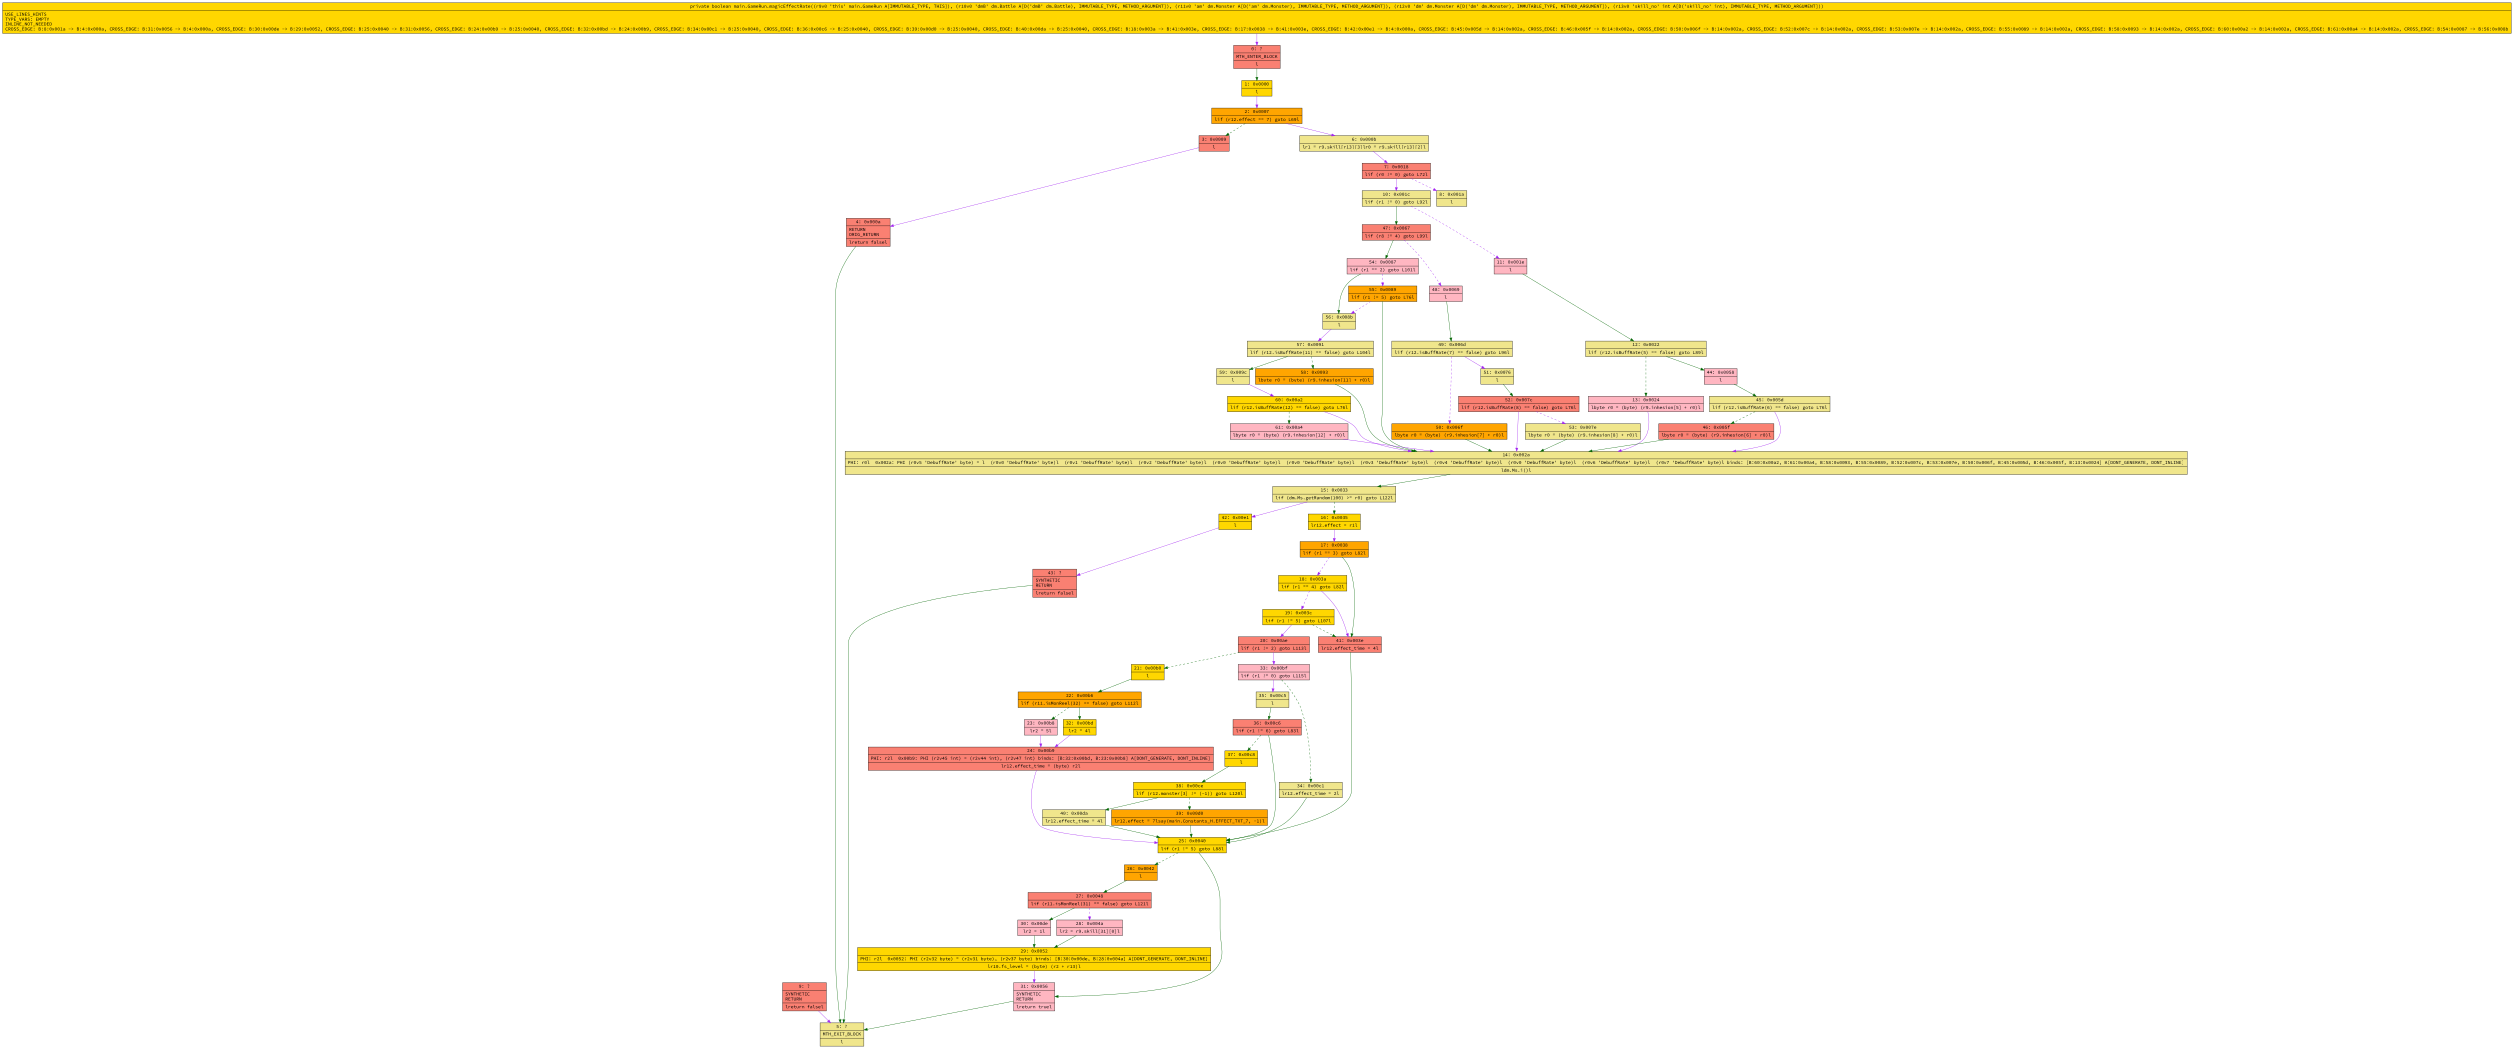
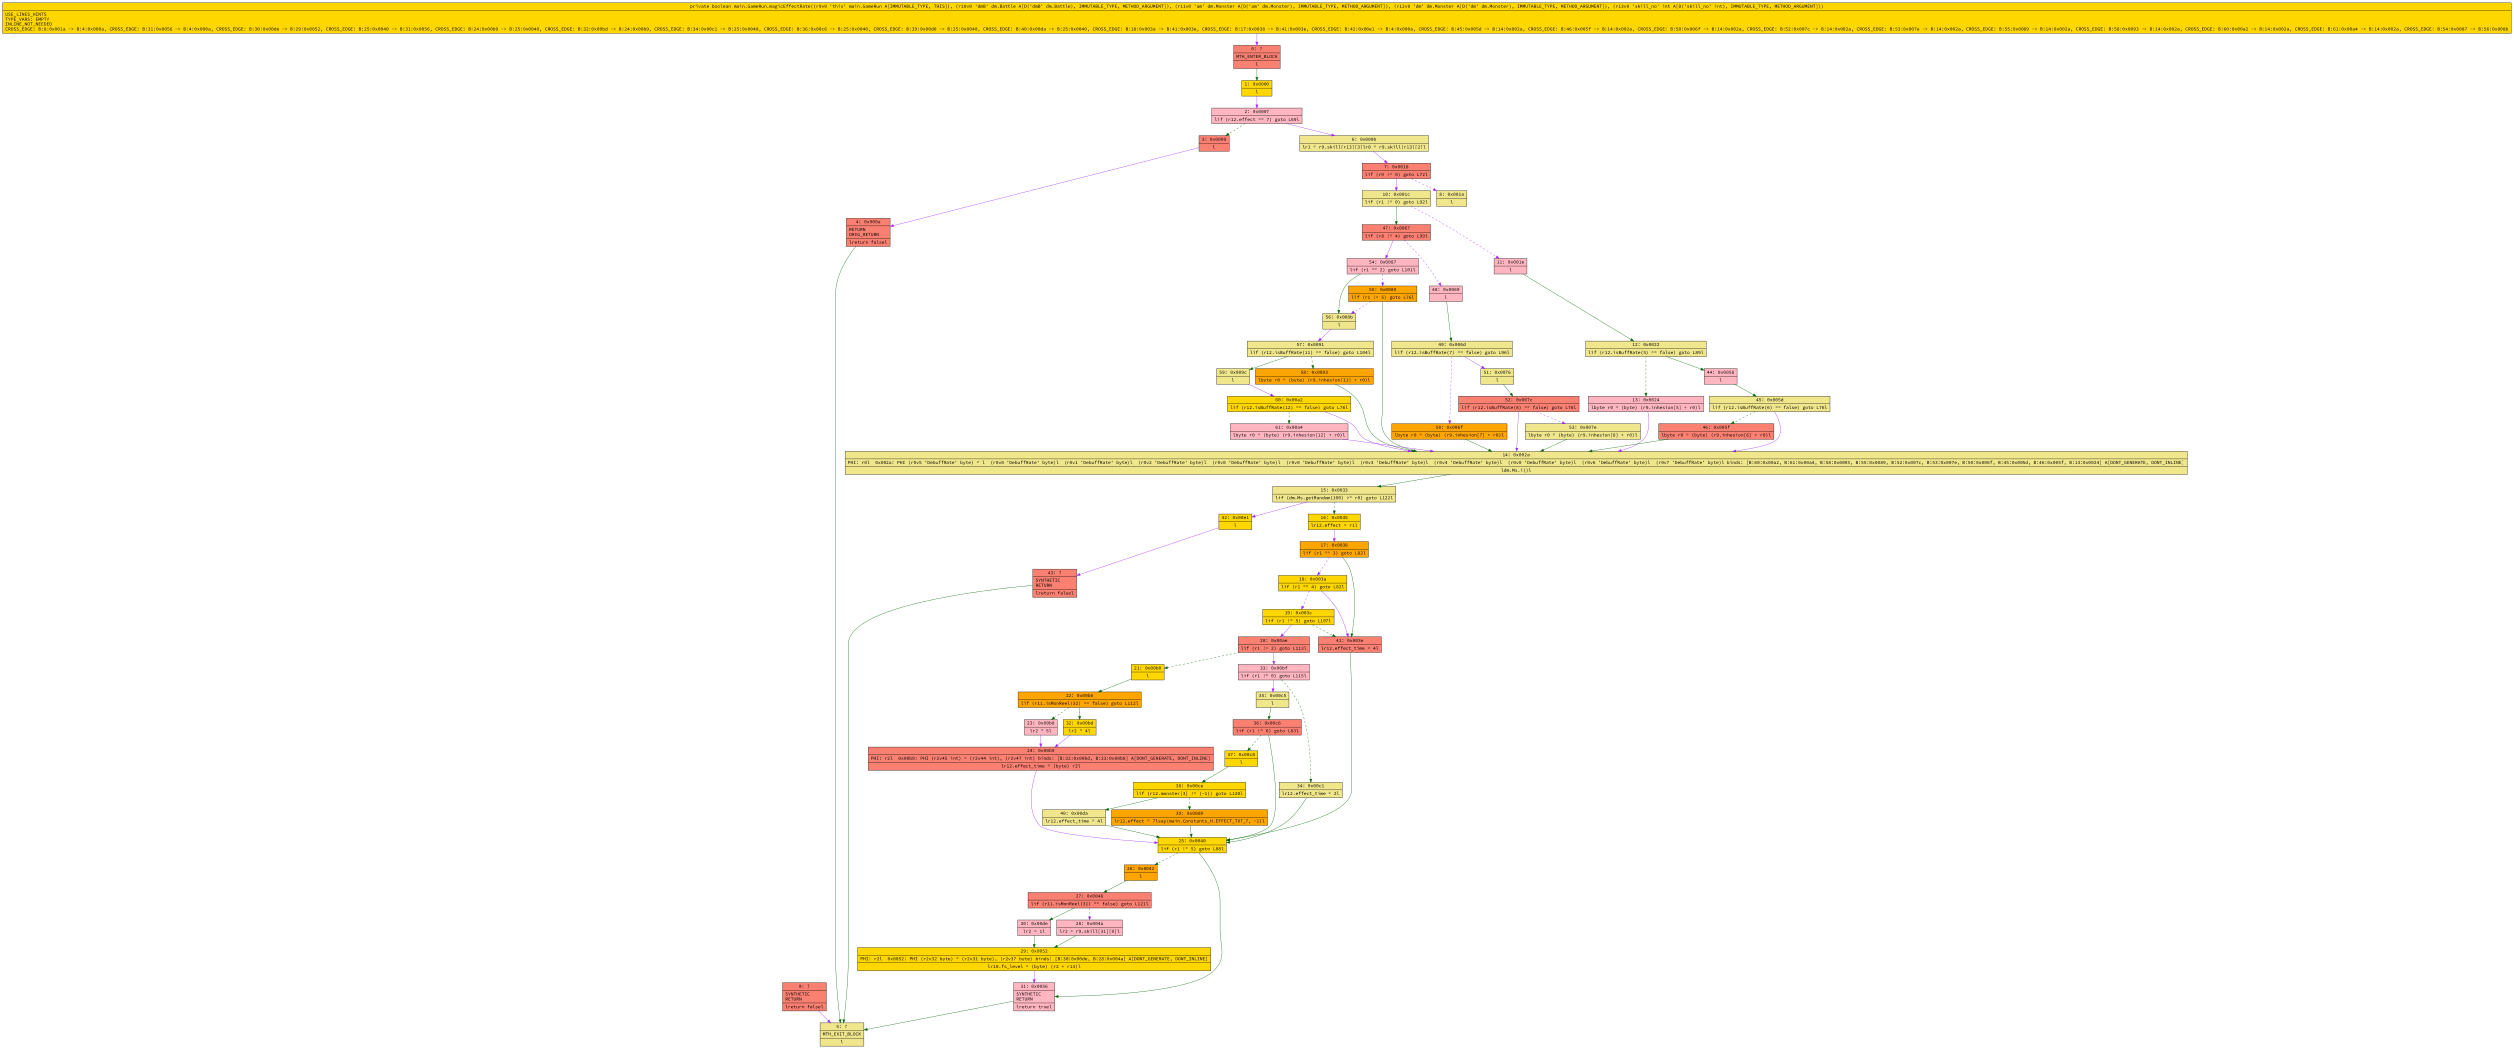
node "2: 0x0007": fillcolor orange -> lightpink
edge "47: 0x0067" -> "54: 0x0087": color darkgreen -> purple
